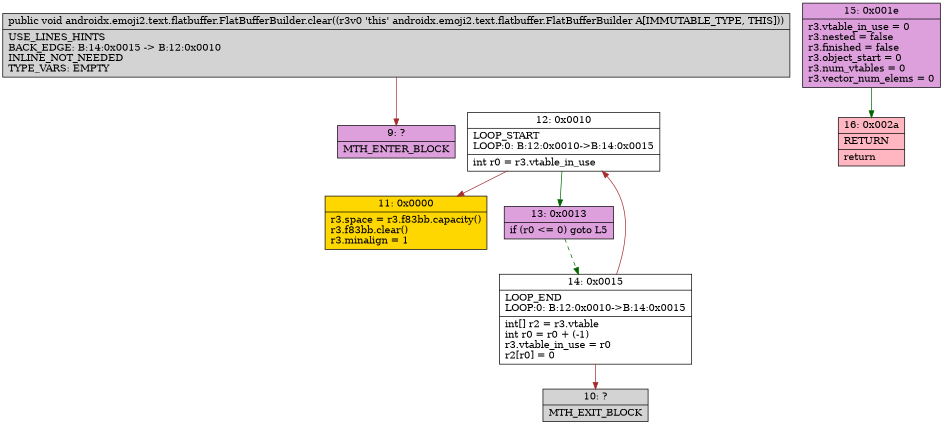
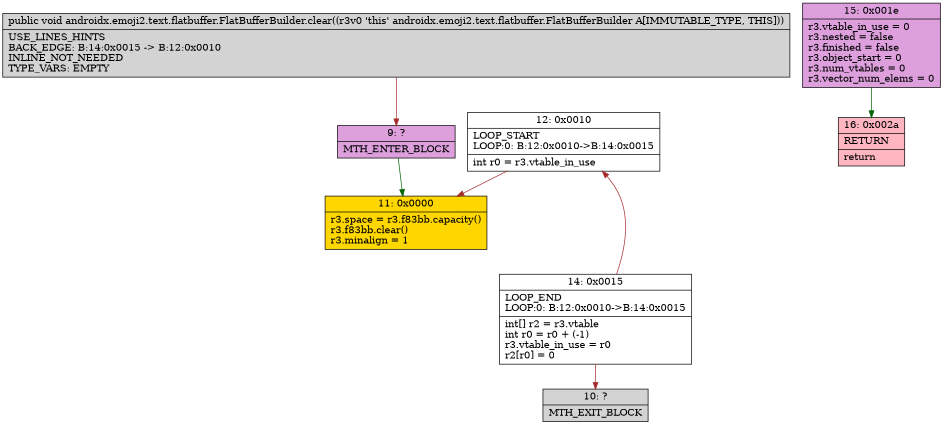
edge "9: ?" -> "11: 0x0000": added
node "13: 0x0013": removed
